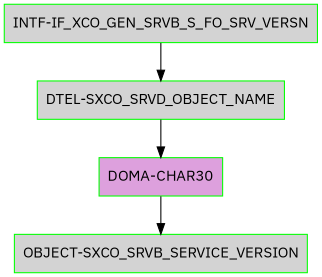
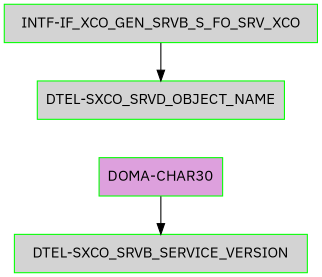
node "INTF-IF_XCO_GEN_SRVB_S_FO_SRV_VERSN": label "INTF-IF_XCO_GEN_SRVB_S_FO_SRV_VERSN" -> "INTF-IF_XCO_GEN_SRVB_S_FO_SRV_XCO"
edge "DTEL-SXCO_SRVD_OBJECT_NAME" -> "DOMA-CHAR30": removed
node "OBJECT-SXCO_SRVB_SERVICE_VERSION": label "OBJECT-SXCO_SRVB_SERVICE_VERSION" -> "DTEL-SXCO_SRVB_SERVICE_VERSION"
